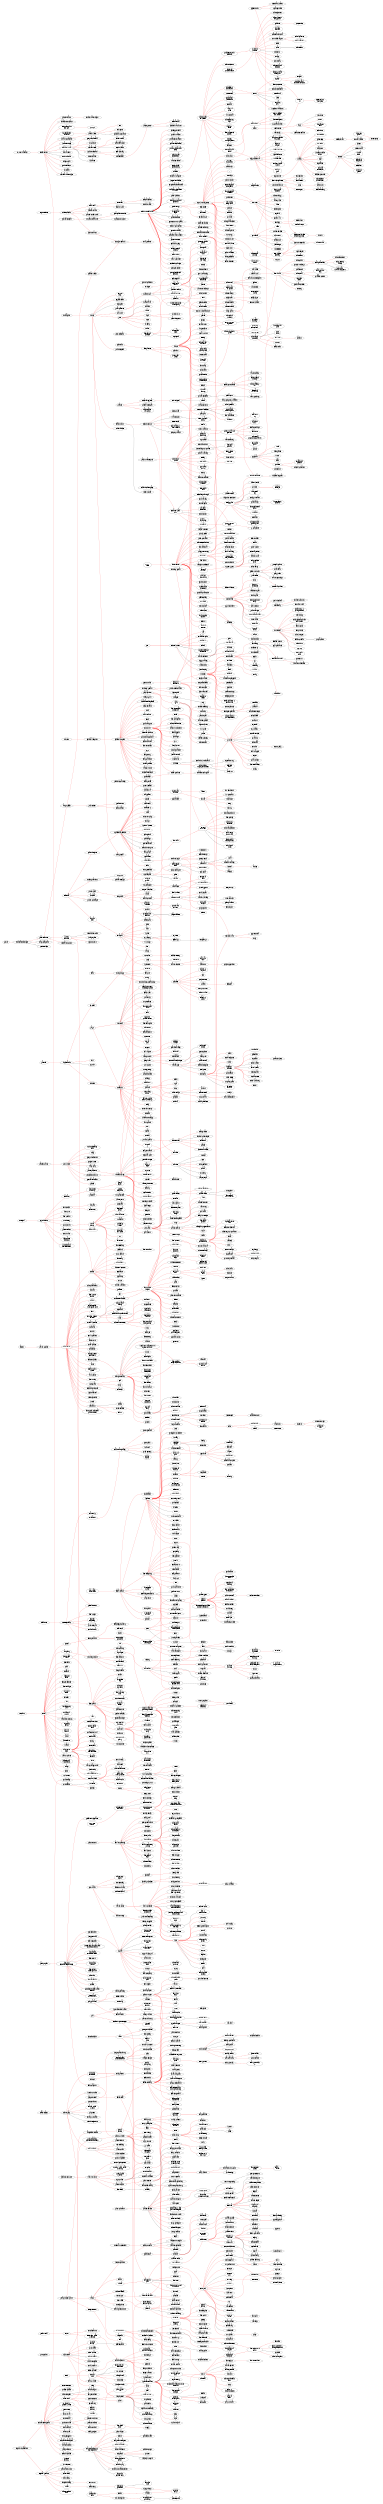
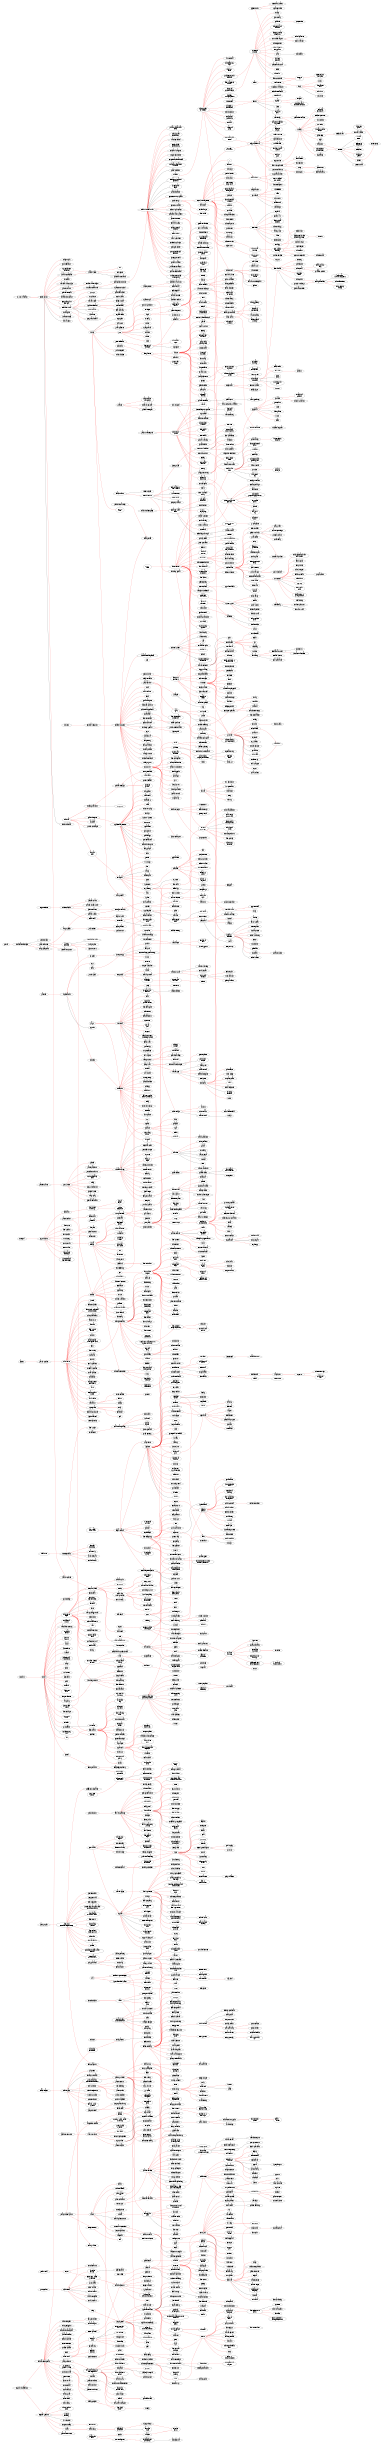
node "The Von Bondies": removed
